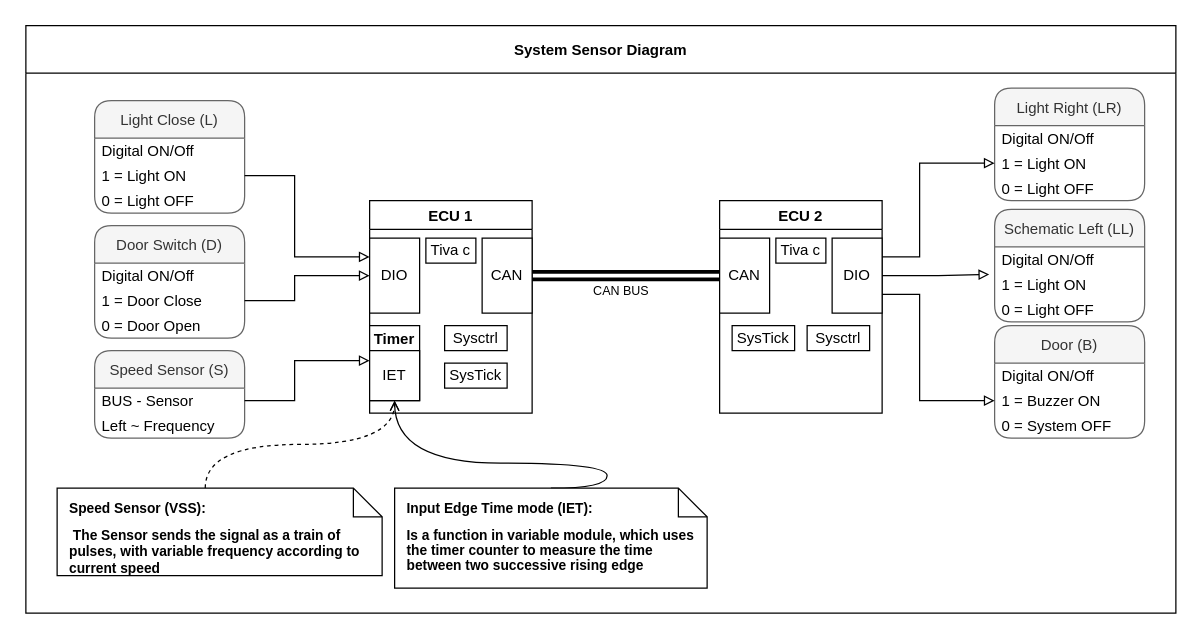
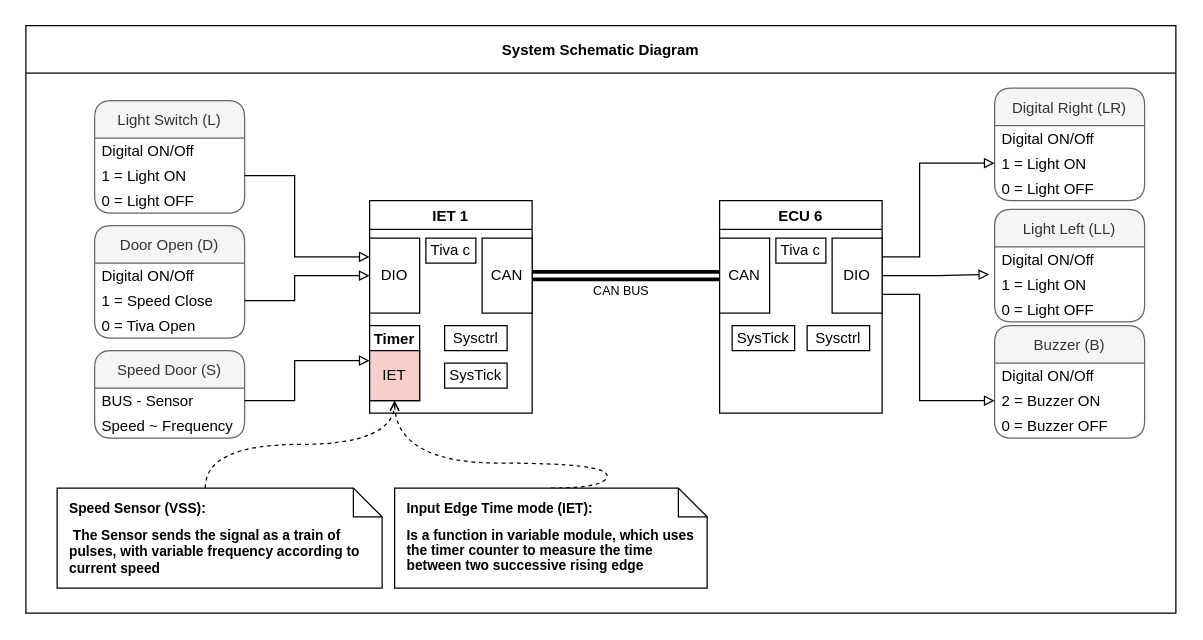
node "System Sensor Diagram": label "System Sensor Diagram" -> "System Schematic Diagram"
node "Light Right (LR)": label "Light Right (LR)" -> "Digital Right (LR)"
node "Light Close (L)": label "Light Close (L)" -> "Light Switch (L)"
node "ECU 1": label "ECU 1" -> "IET 1"
node "ECU 2": label "ECU 2" -> "ECU 6"
node "Schematic Left (LL)": label "Schematic Left (LL)" -> "Light Left (LL)"
node "Door Switch (D)": label "Door Switch (D)" -> "Door Open (D)"
node "1 = Door Close": label "1 = Door Close" -> "1 = Speed Close"
node "0 = Door Open": label "0 = Door Open" -> "0 = Tiva Open"
node "Door (B)": label "Door (B)" -> "Buzzer (B)"
node "Speed Sensor (S)": label "Speed Sensor (S)" -> "Speed Door (S)"
node "IET": fillcolor #ffffff -> #f8cecc
node "1 = Buzzer ON": label "1 = Buzzer ON" -> "2 = Buzzer ON"
node "Left ~ Frequency": label "Left ~ Frequency" -> "Speed ~ Frequency"
node "0 = System OFF": label "0 = System OFF" -> "0 = Buzzer OFF"
edge "Input Edge Time mode (IET): Is a function in variable module, which uses the timer counter to measure the time between two successive rising edge" -> "Timer": style solid -> dashed
node "Speed Sensor (VSS): The Sensor sends the signal as a train of pulses, with variable frequency according to current speed": size 325x88 -> 325x100
